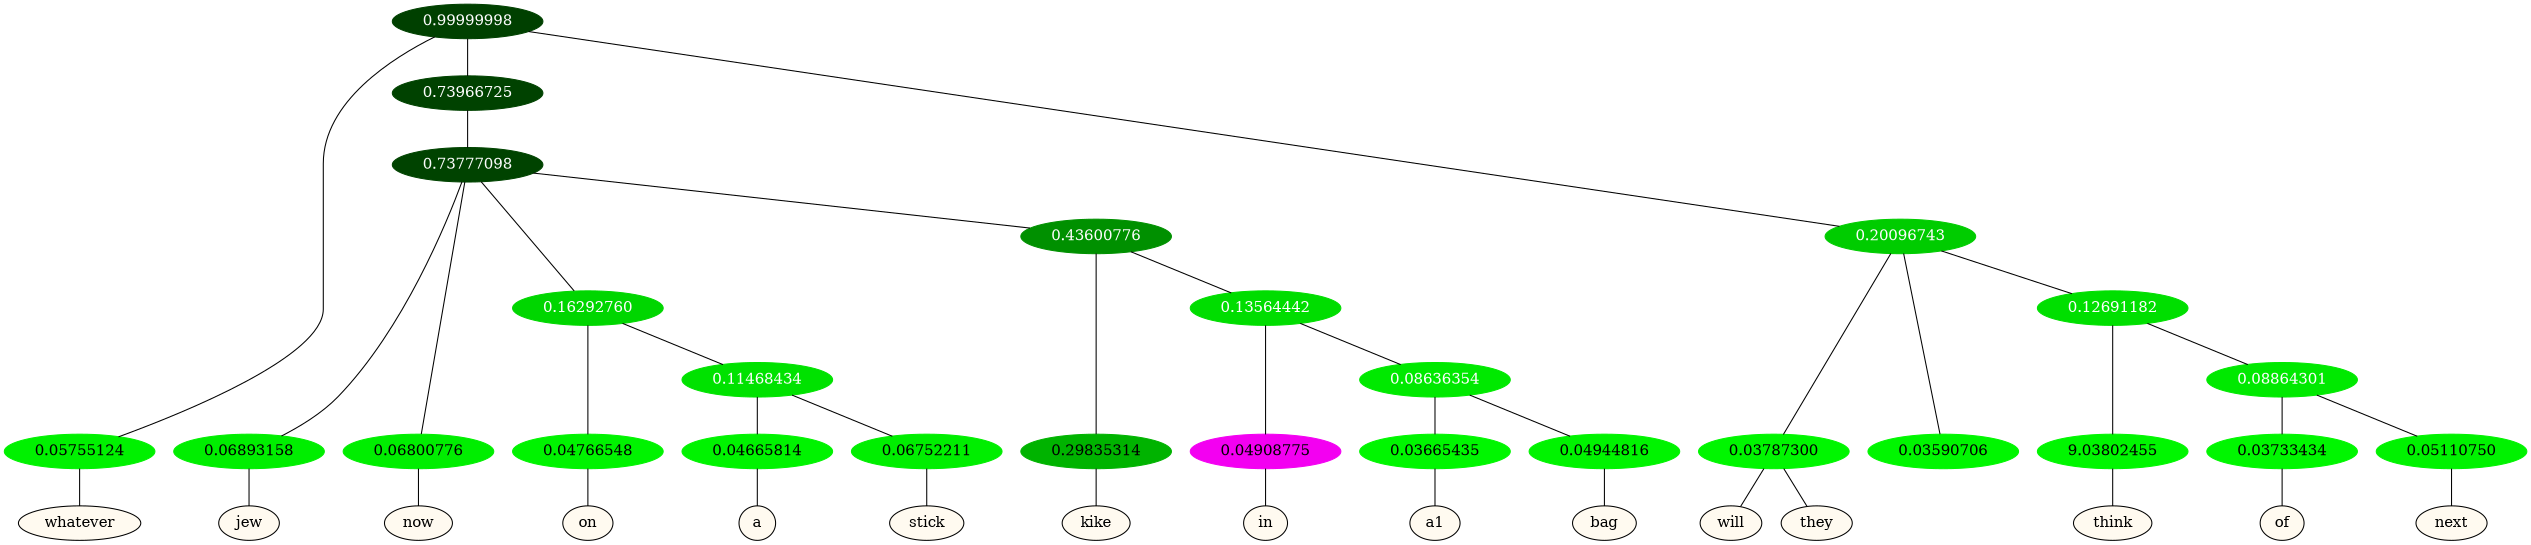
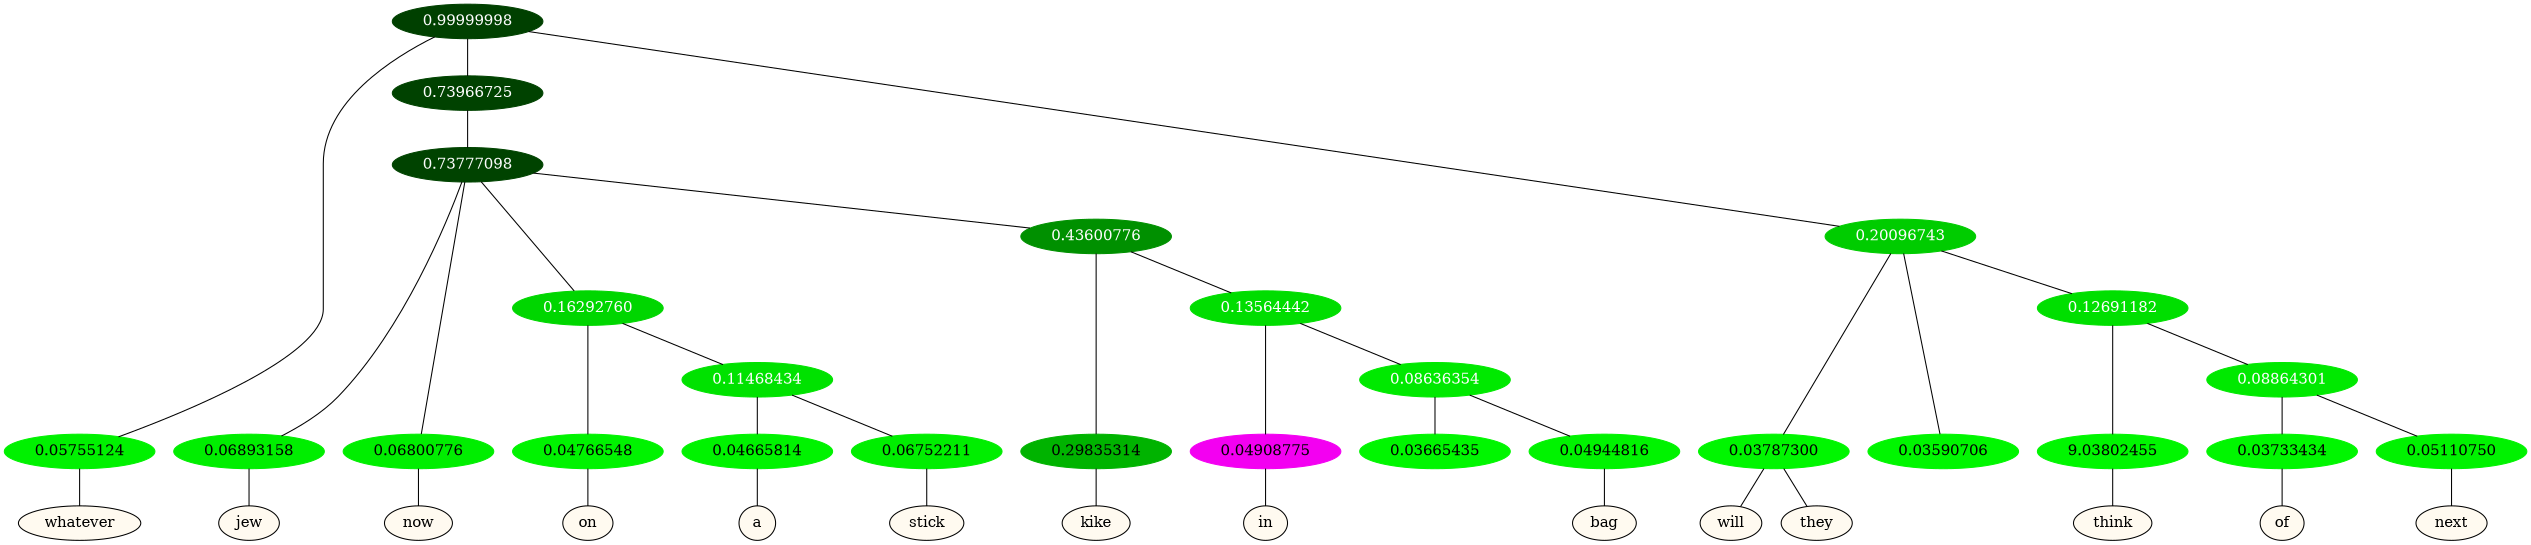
node "a1": removed
